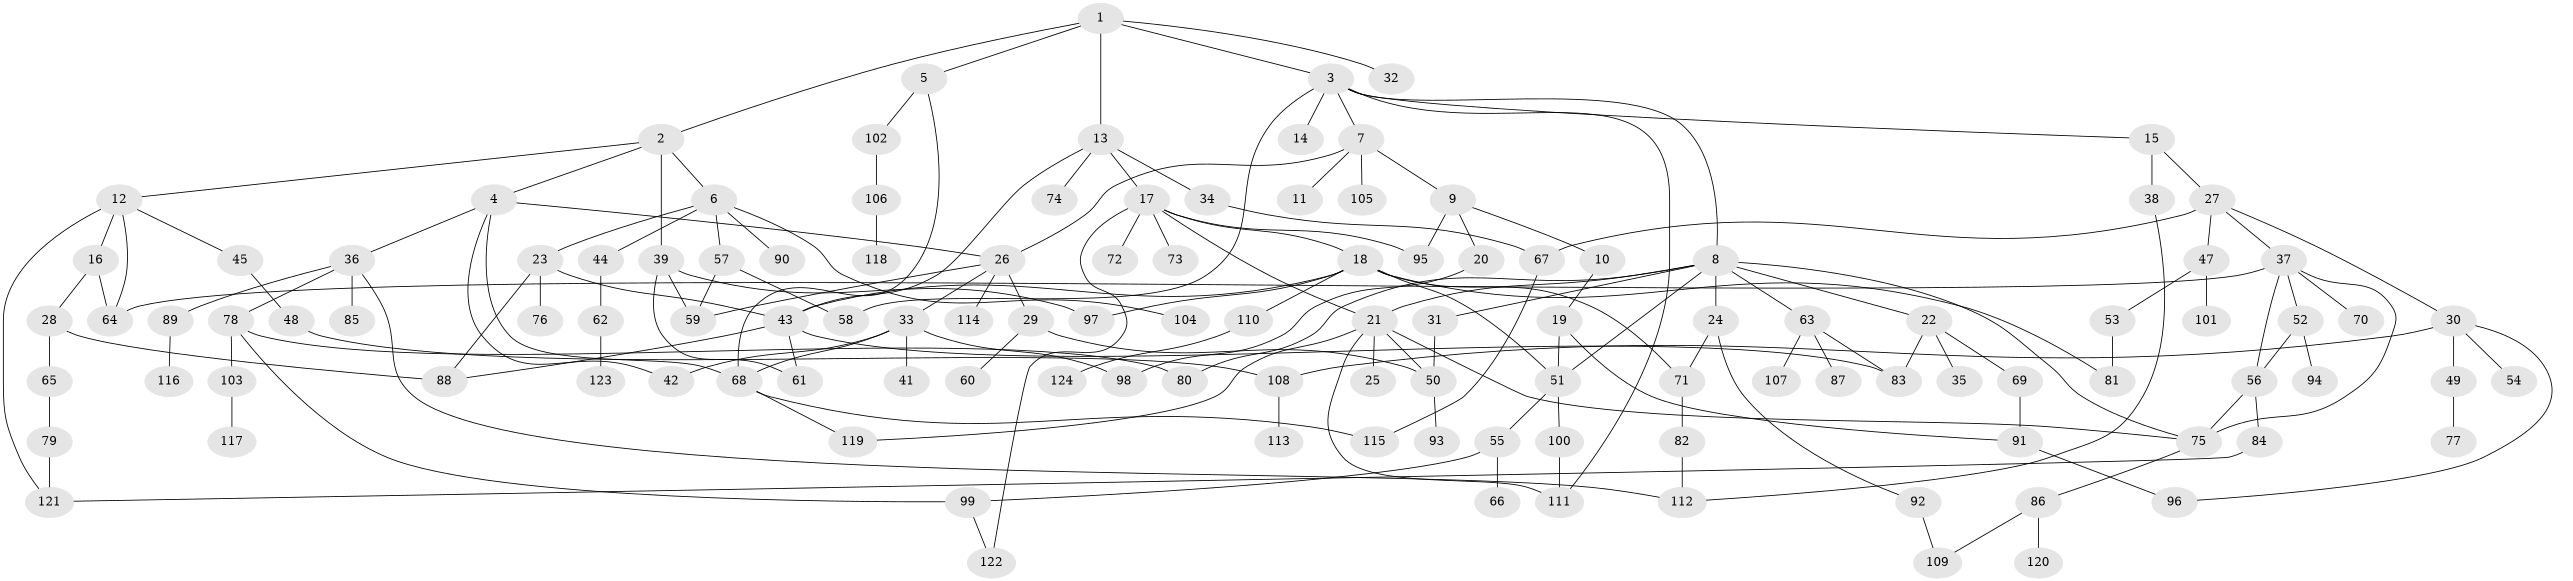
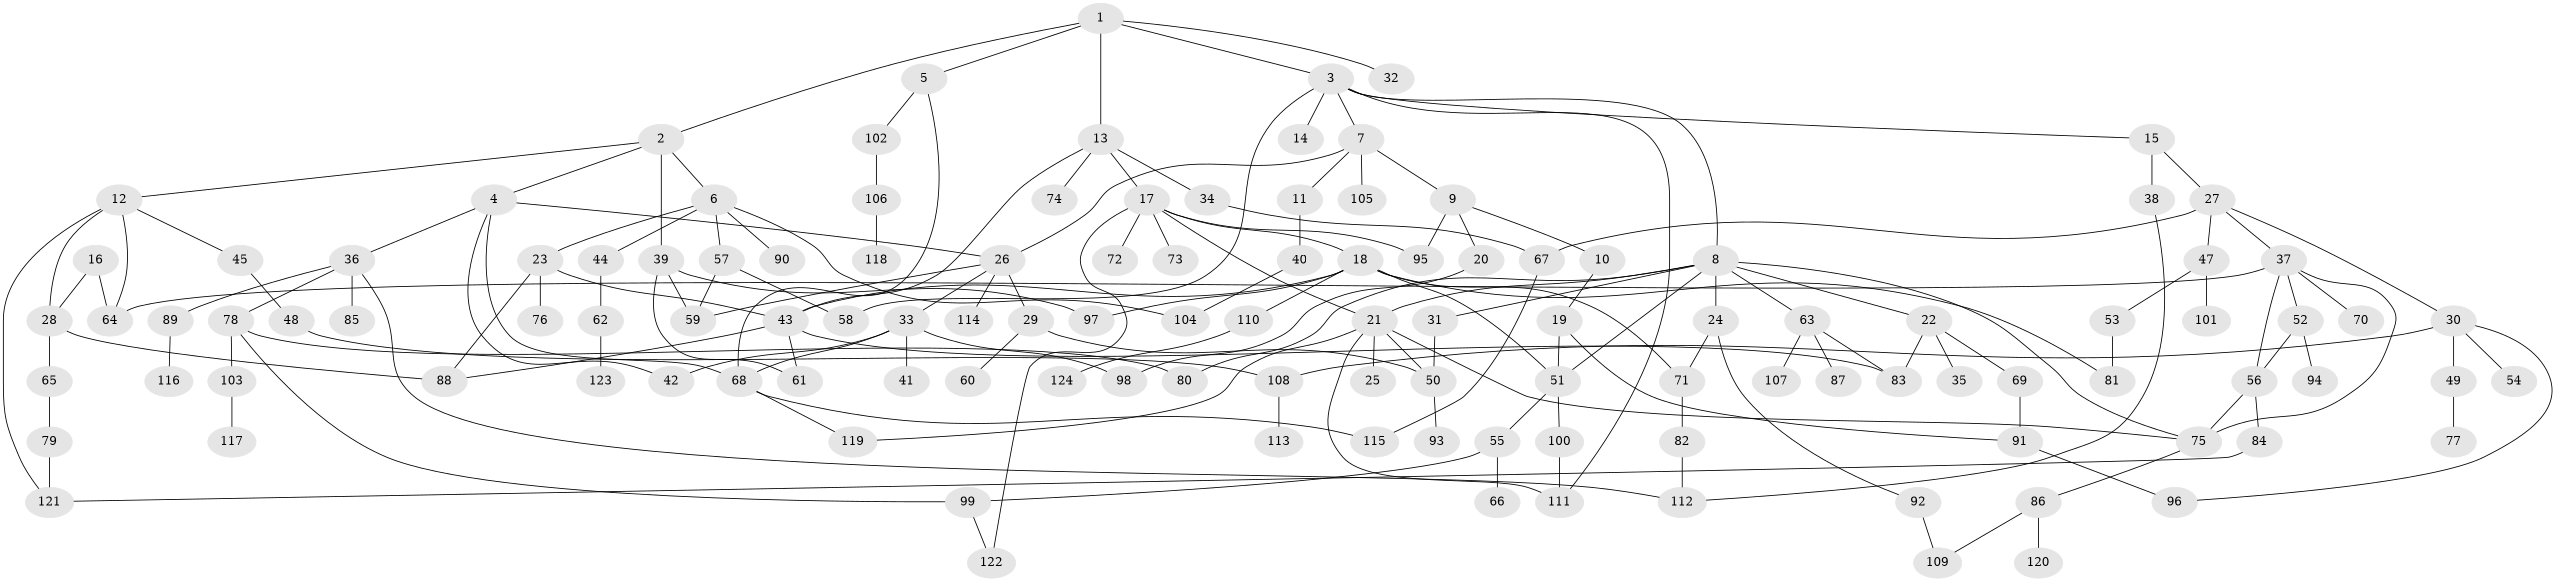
edge "12" -- "16": now "12" -- "28"
node "40": added
